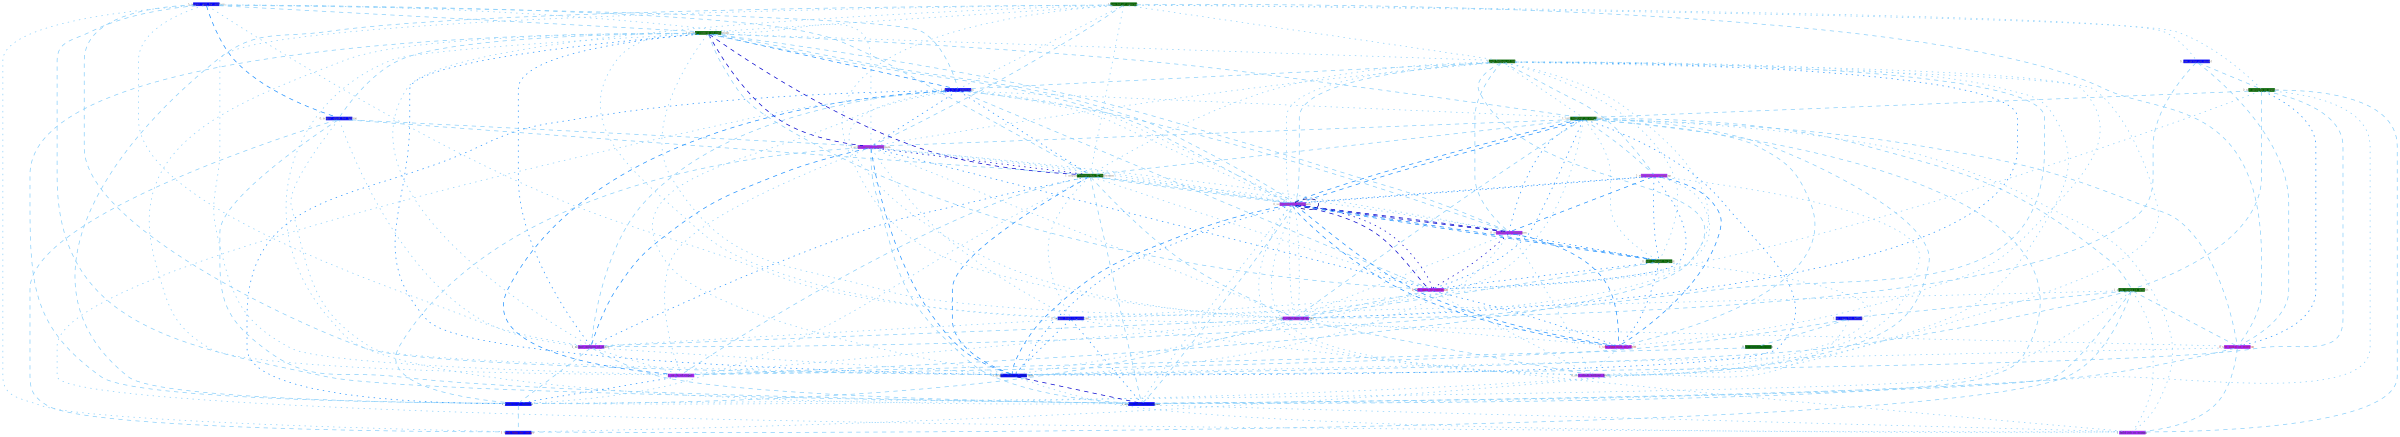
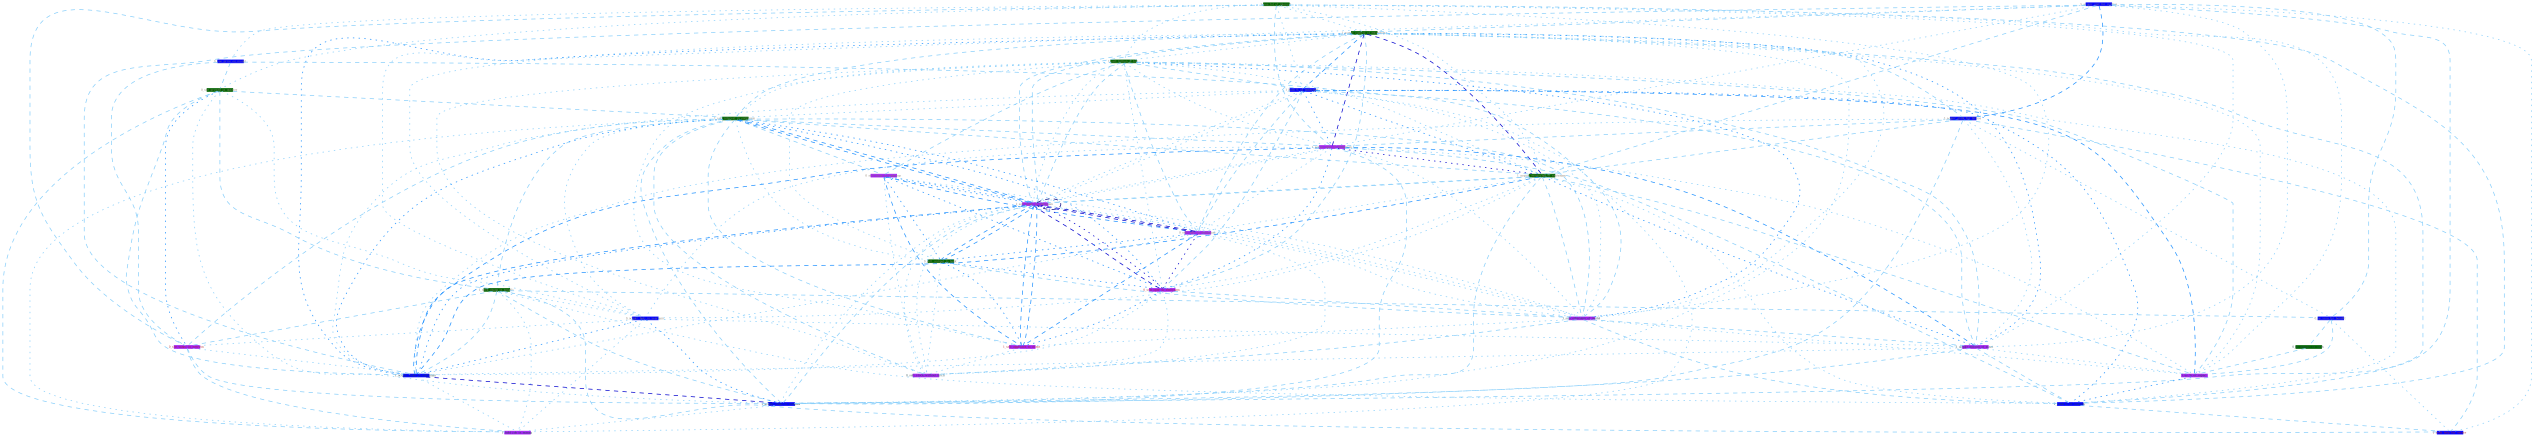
edge "5_acquir_unit_for_million" -- "1_hold_%_of_entitynam": now "5_acquir_unit_for_million" -- "0_us_issu_for_benefit"
edge "0_acquir_giant_for_billion" -- "0_us_issu_for_benefit": added
